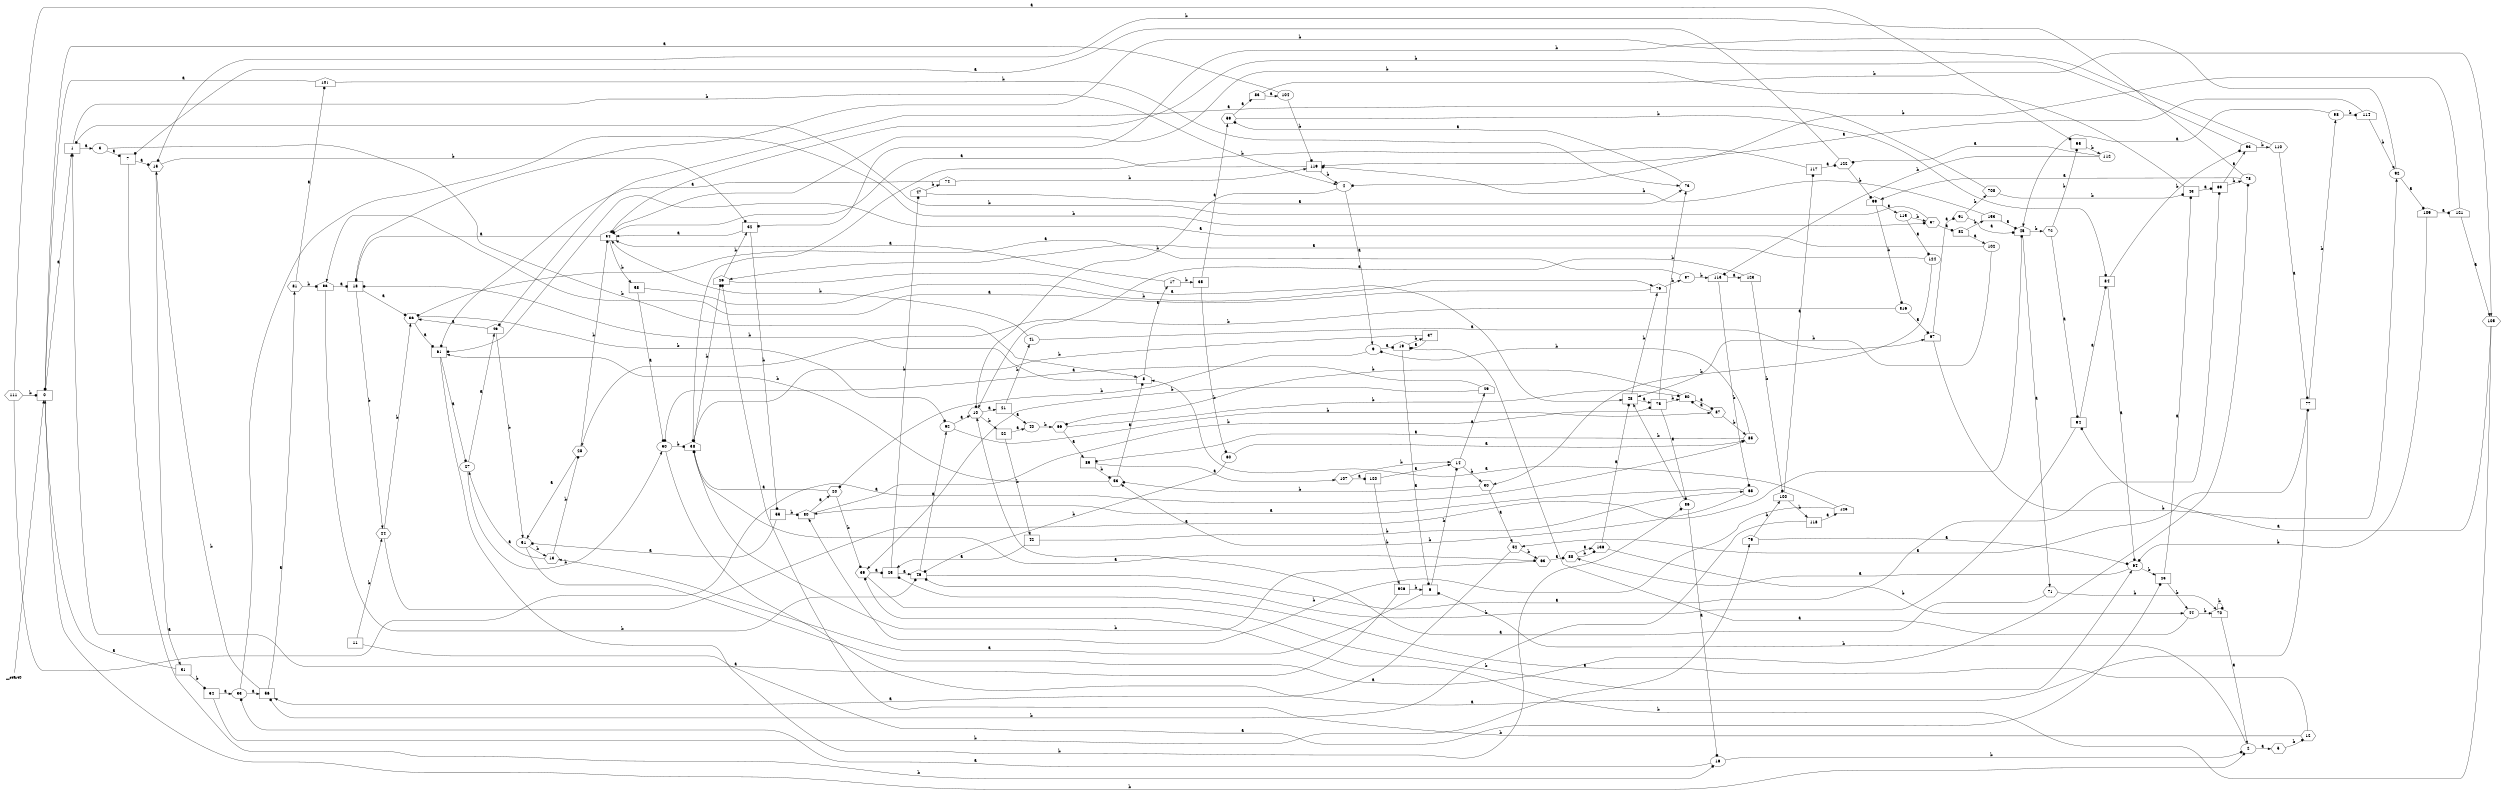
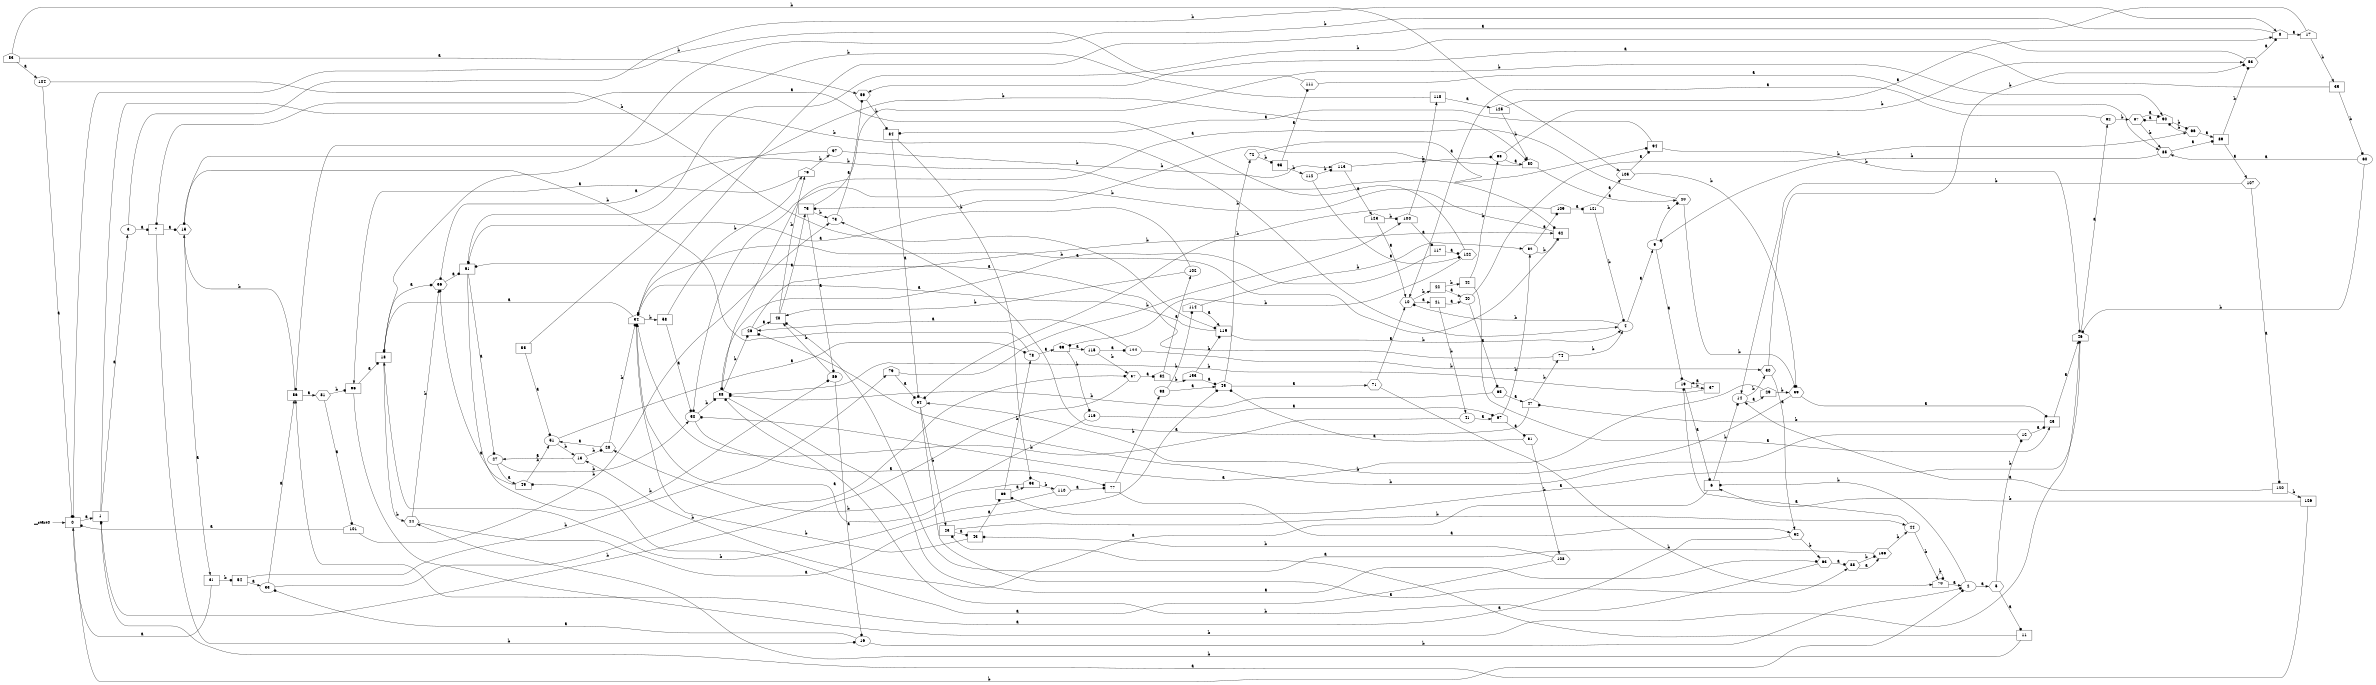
edge "111" -> "95": reversed
edge "93" -> "34": label "b" -> "a"
edge "59" -> "83": reversed
edge "74" -> "119": now "74" -> "4"
node "708": label "708" -> "108"
node "96": shape house -> box
node "816": label "816" -> "116"
edge "49" -> "36": arrowhead normal -> dot
edge "8" -> "18": arrowhead dot -> normal
edge "36" -> "62": removed, label "b"
edge "32" -> "55": now "32" -> "50"
node "65": added
node "926": label "926" -> "126"
edge "5" -> "11": added, label "a"
